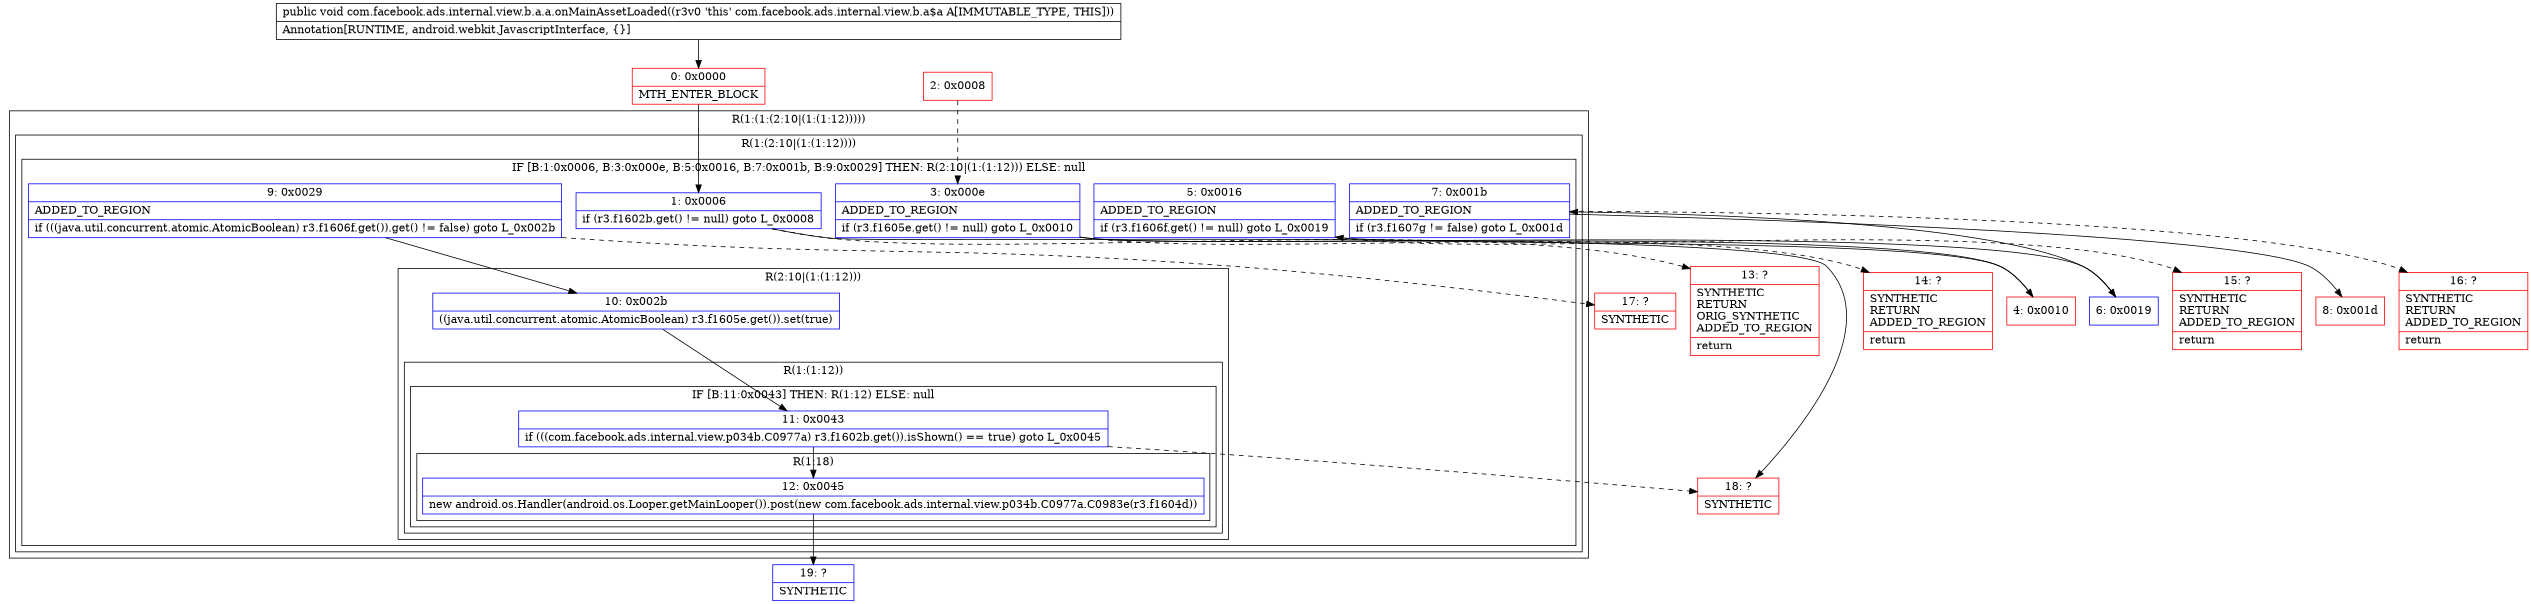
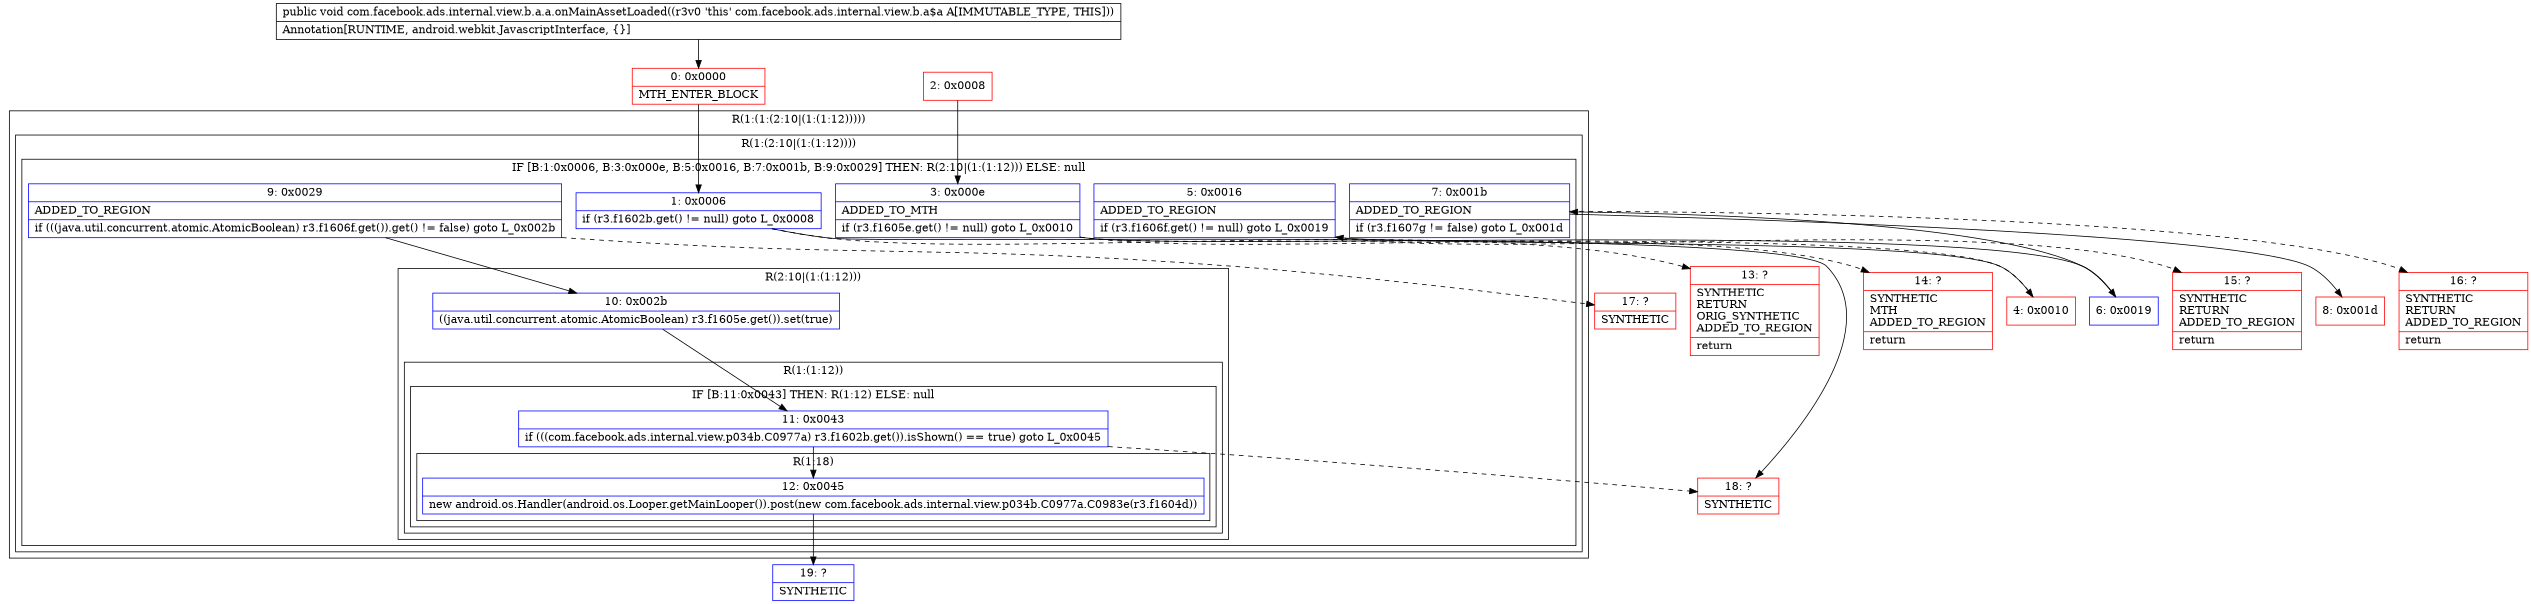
edge "2: 0x0008" -> "3: 0x000e": style dashed -> solid
node "3: 0x000e": text "ADDED_TO_REGION" -> "ADDED_TO_MTH"
edge "3: 0x000e" -> "4: 0x0010": style solid -> dashed
node "14: ?": text "RETURN" -> "MTH"
